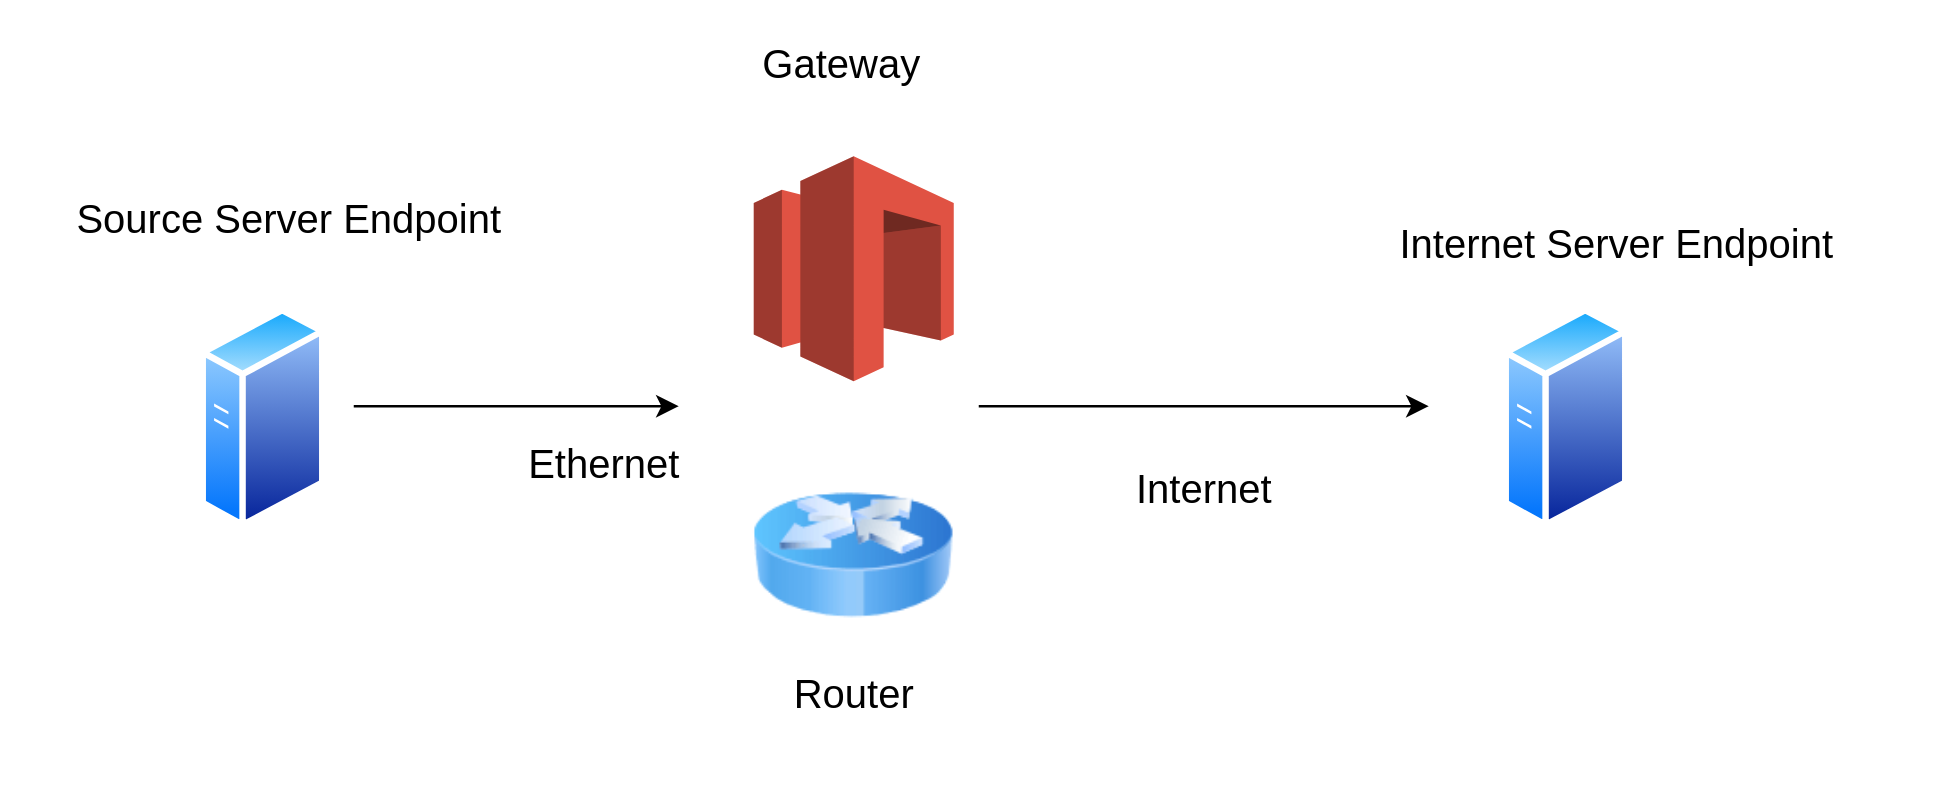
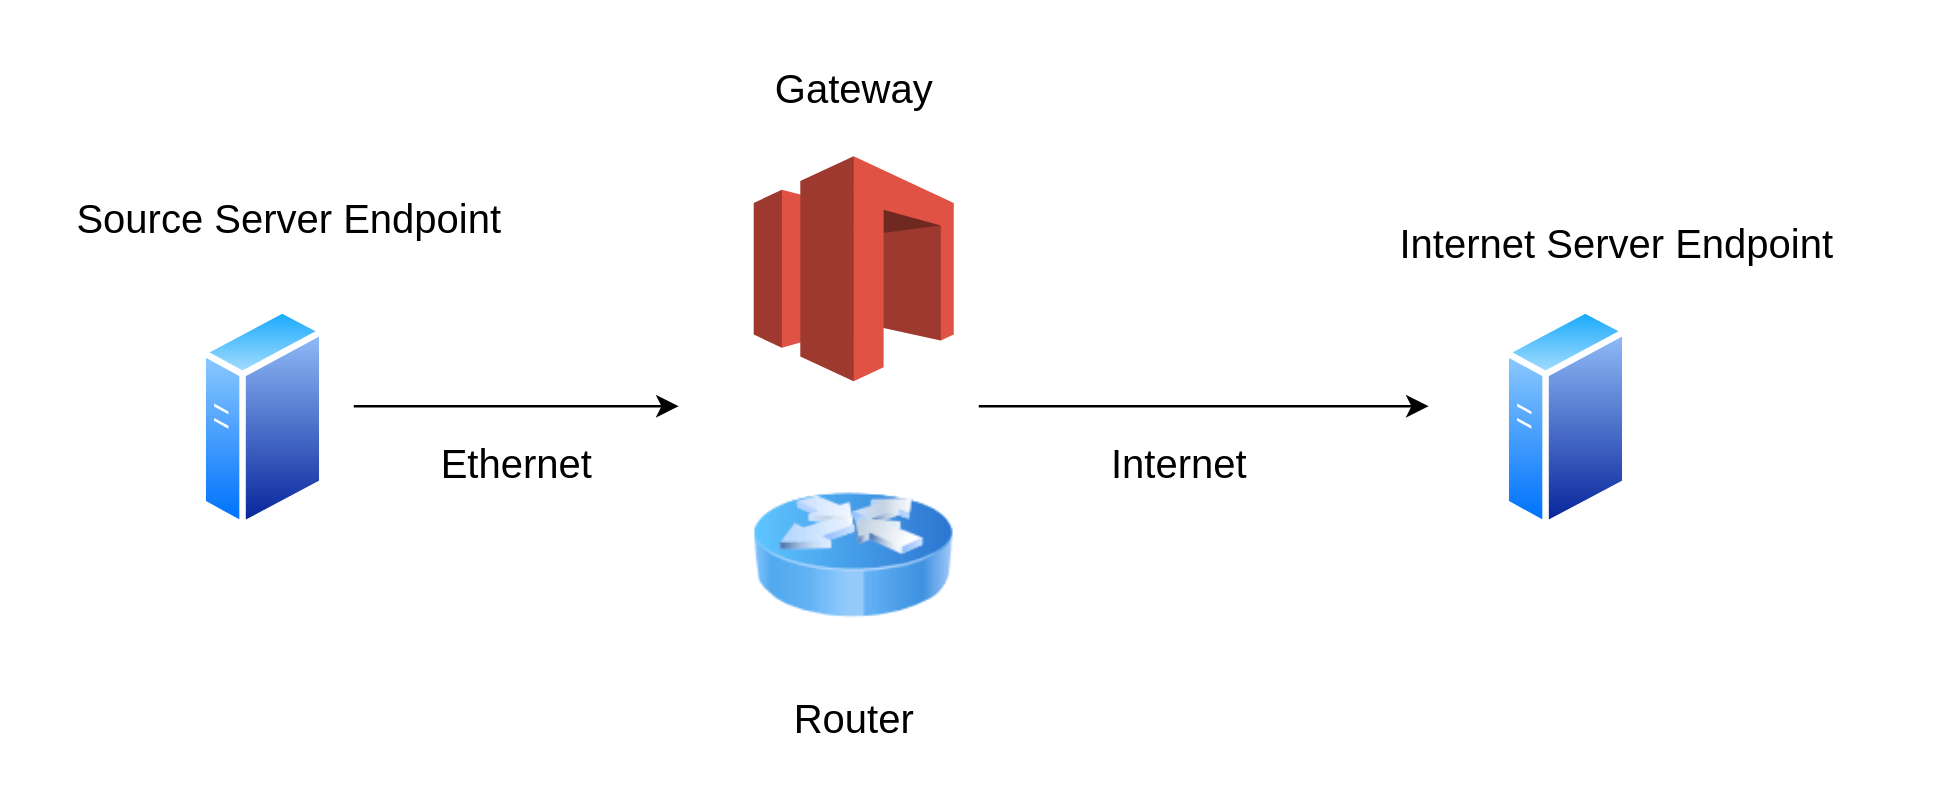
node "Gateway": moved (841, 64) -> (854, 89)
node "Ethernet": moved (604, 464) -> (516, 464)
node "Internet": moved (1204, 489) -> (1179, 464)
node "Router": moved (854, 694) -> (854, 719)
